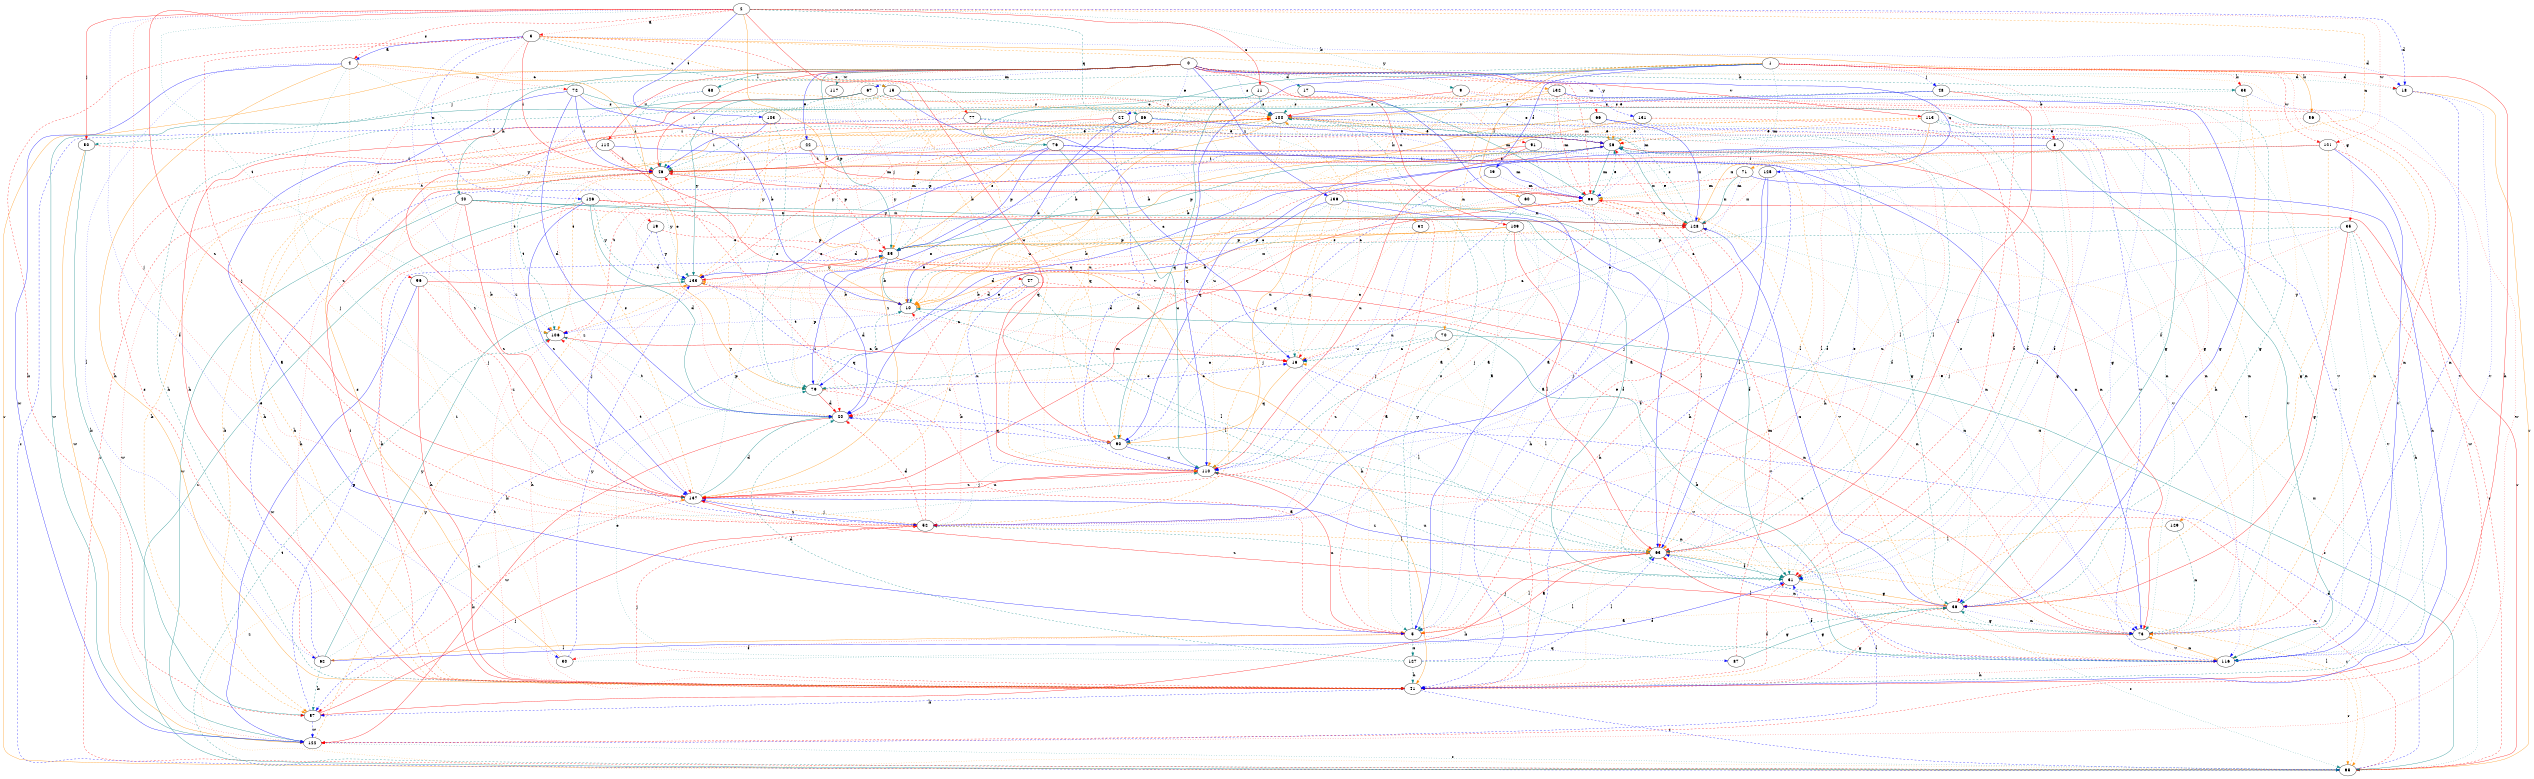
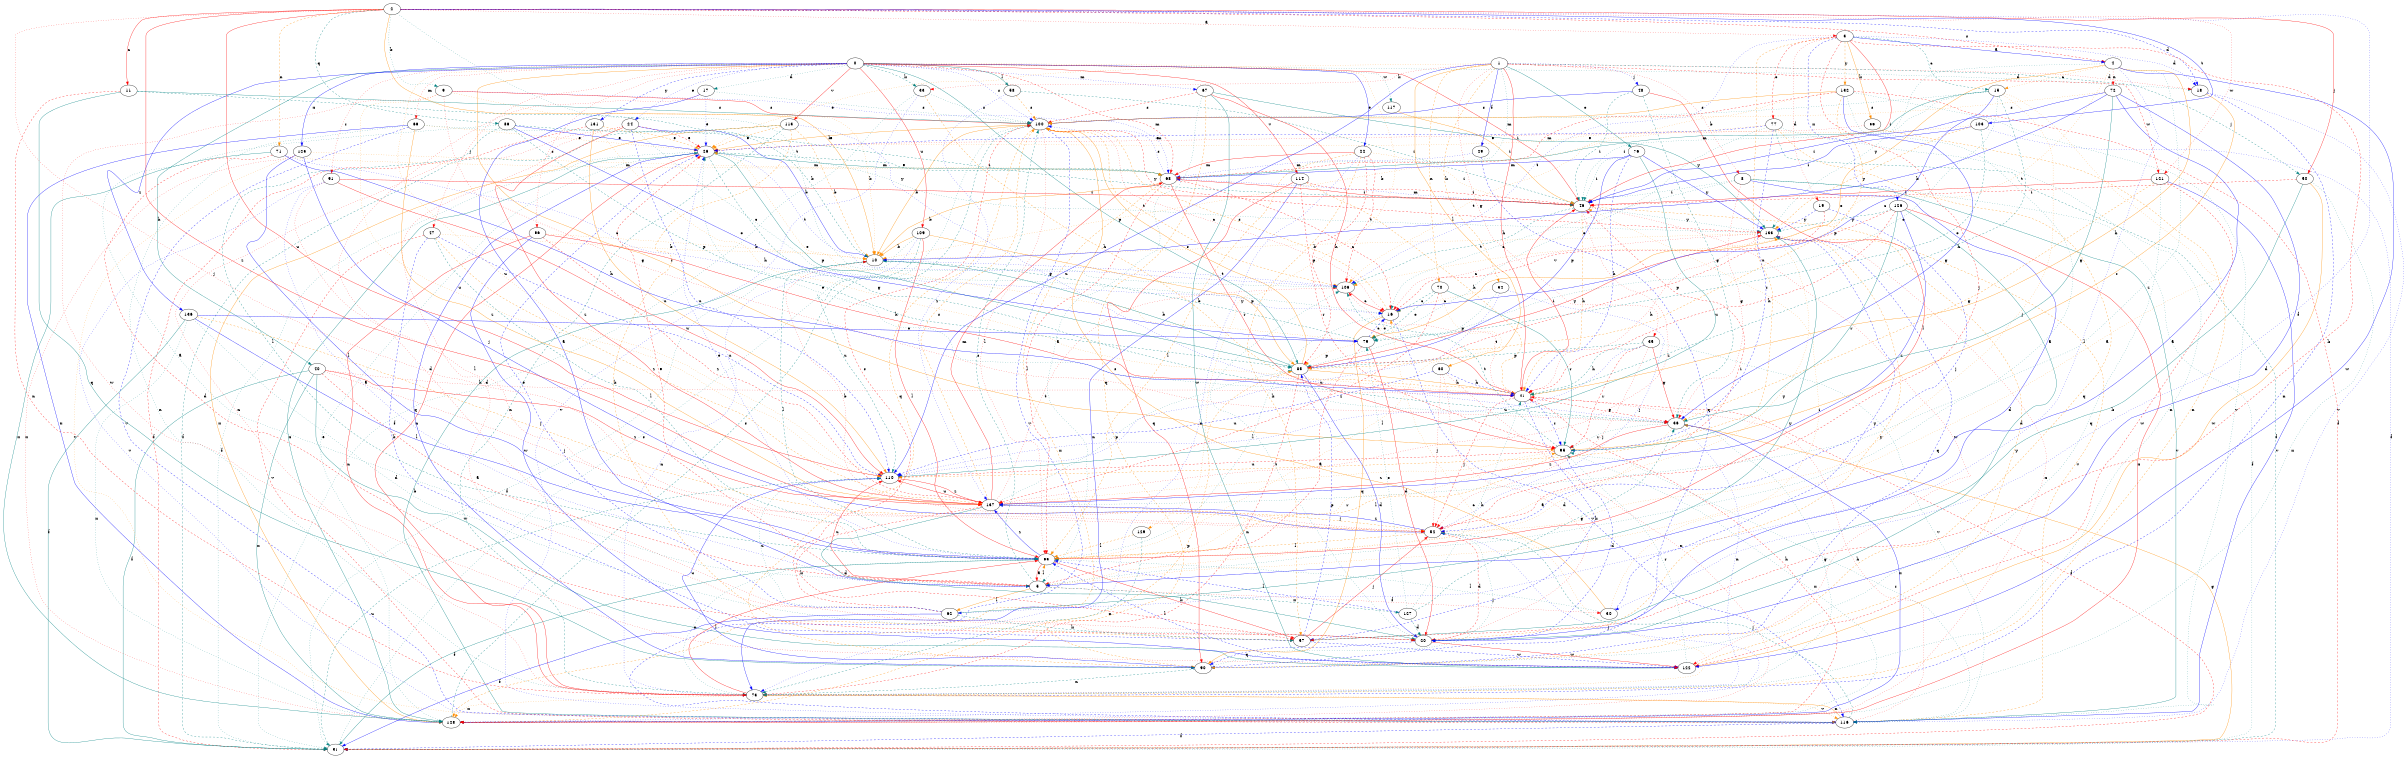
edge "26" -> "46": now "117" -> "46"
node "87": removed
edge "116" -> "95": color darkorange -> teal
edge "50" -> "128": added, label "x"
